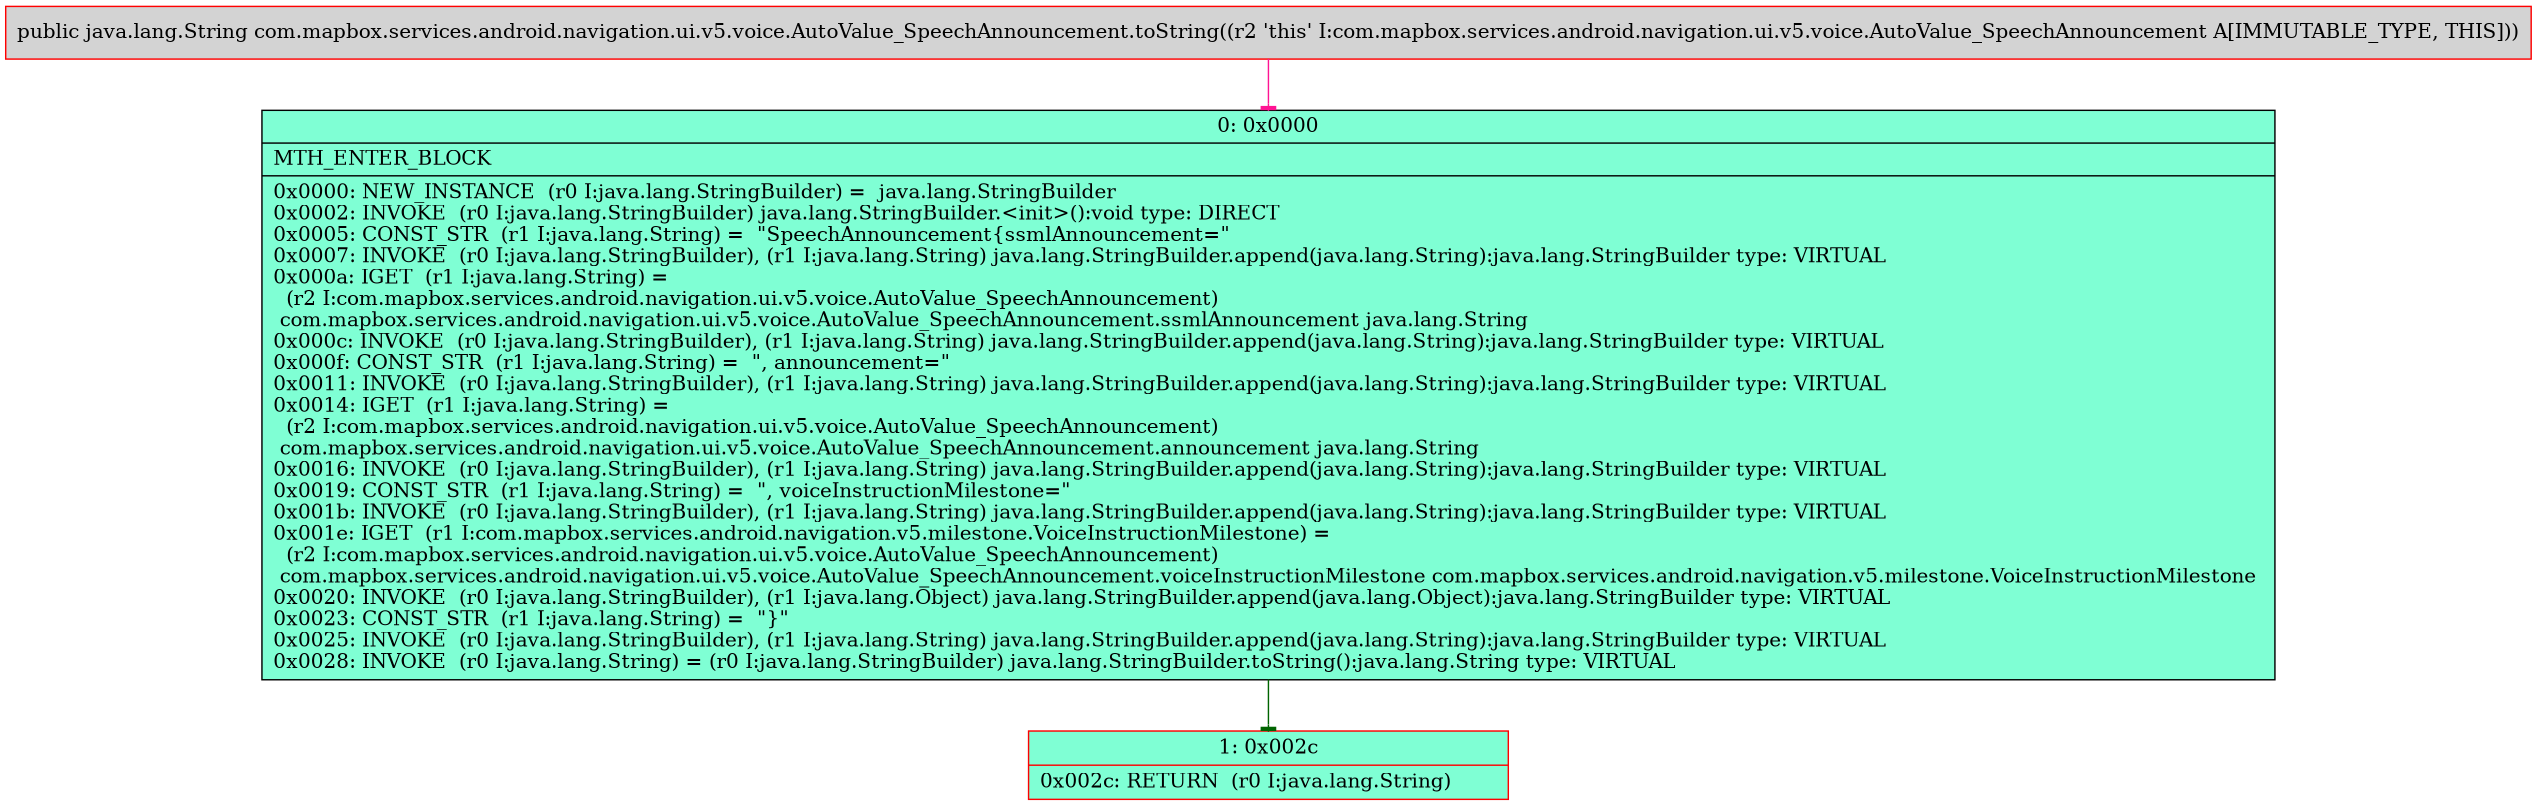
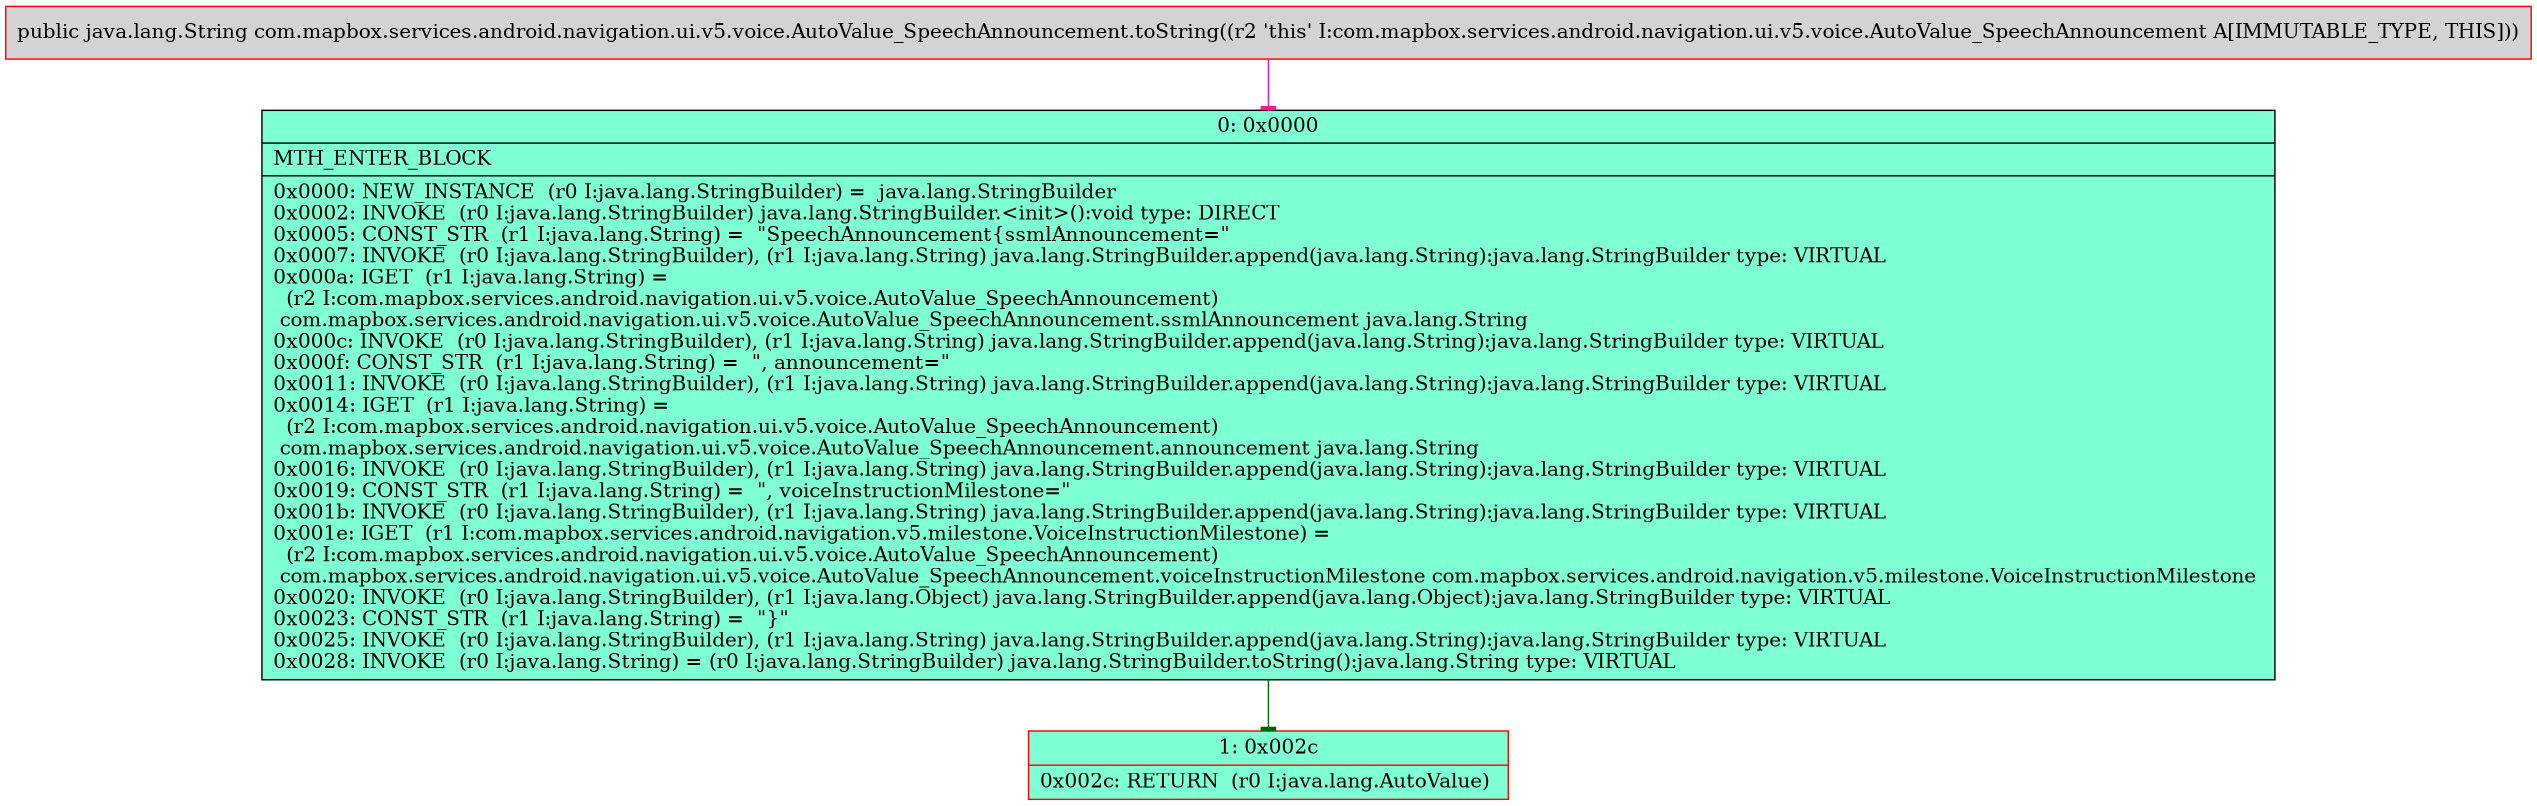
node "1: 0x002c": text "0x002c: RETURN  (r0 I:java.lang.String)" -> "0x002c: RETURN  (r0 I:java.lang.AutoValue)"
